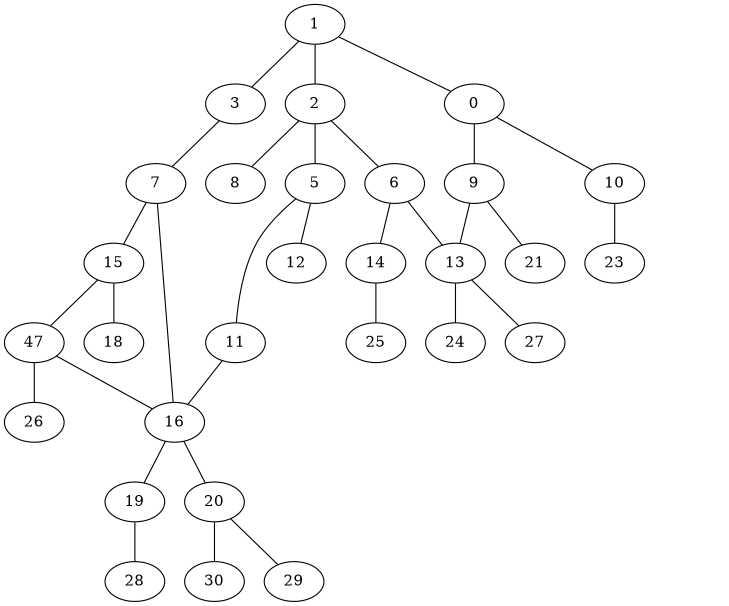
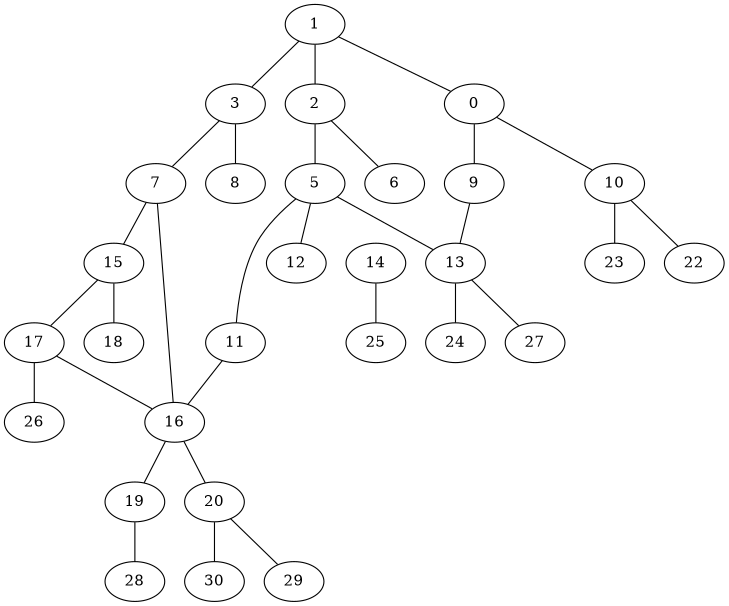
edge "2" -- "8": now "3" -- "8"
edge "6" -- "14": removed
edge "6" -- "13": now "5" -- "13"
node "21": removed
node "22": added
node "47": label "47" -> "17"
